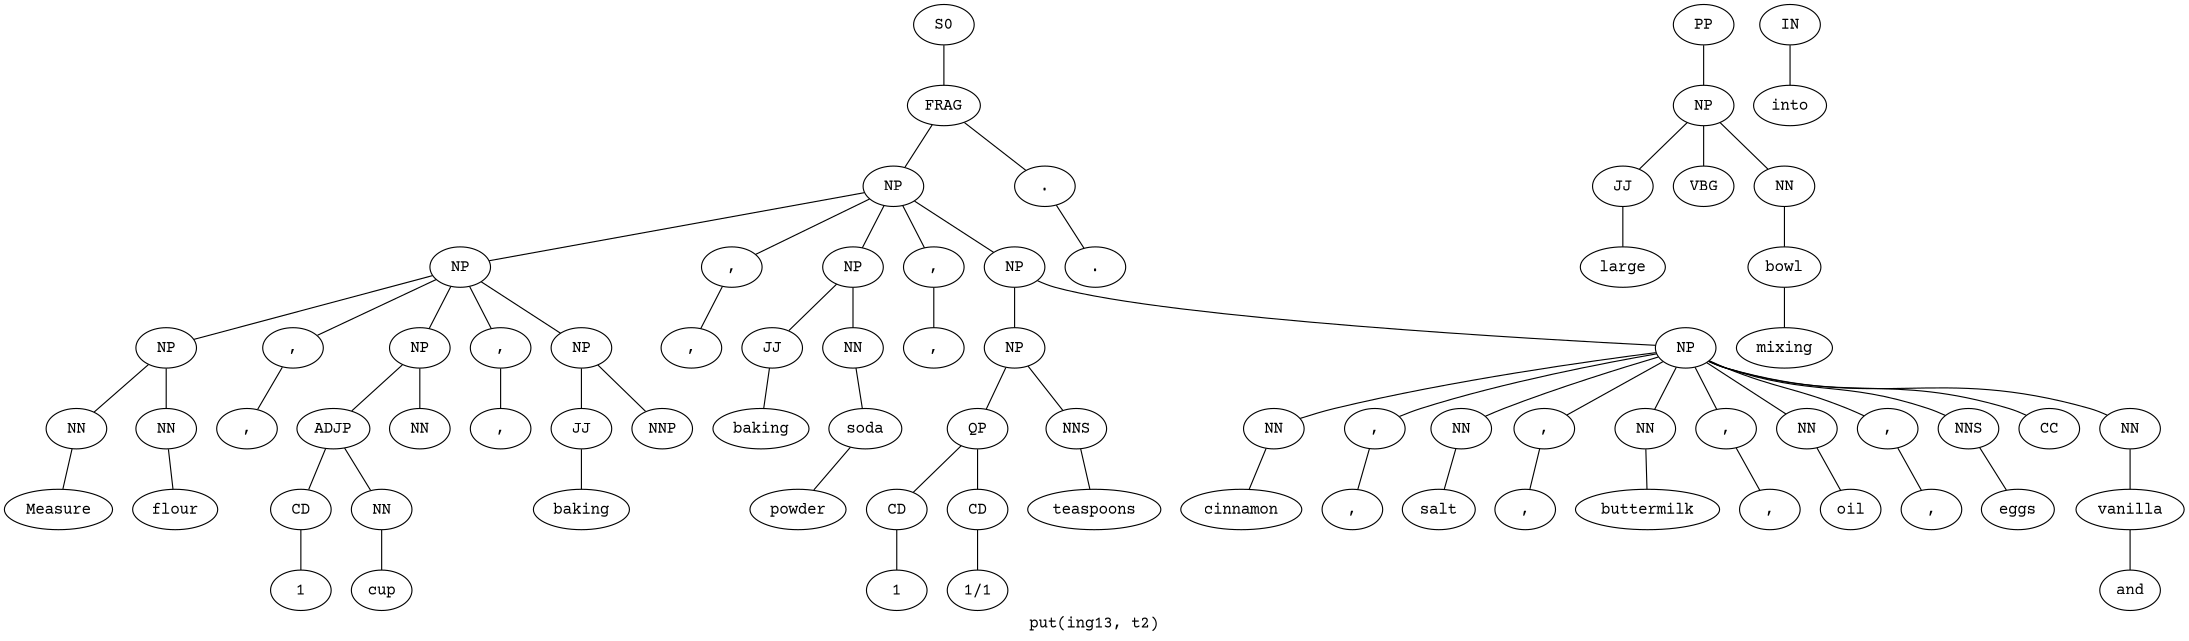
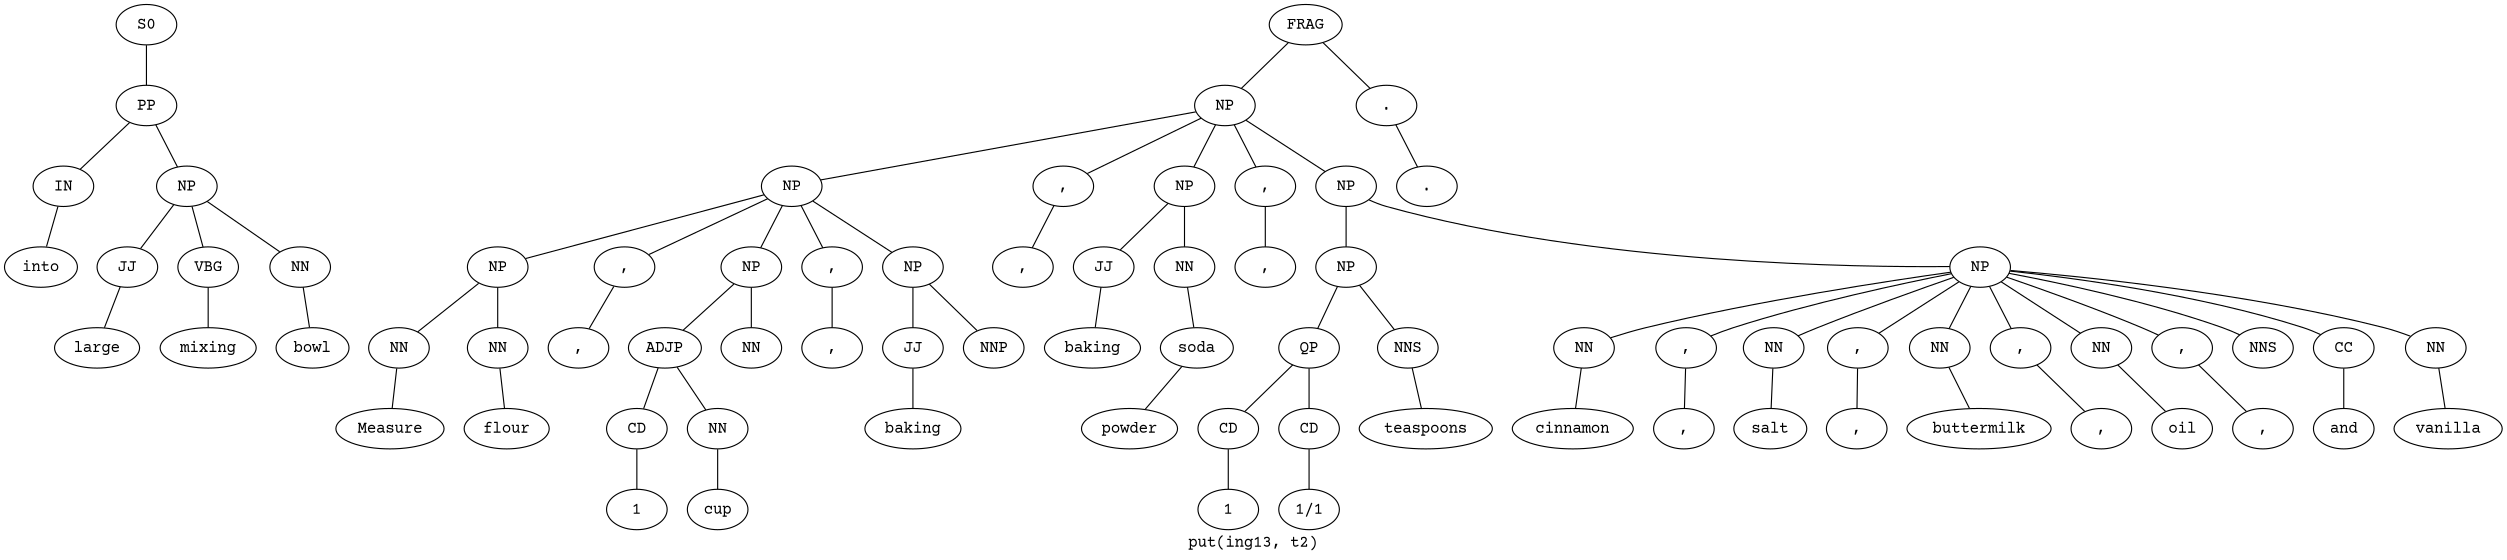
edge "S0" -- "FRAG": now "S0" -- "PP"
edge "PP" -- "IN": added
edge "bowl" -- "mixing": now "VBG" -- "mixing"
node "eggs": removed
edge "vanilla" -- "and": now "CC" -- "and"
